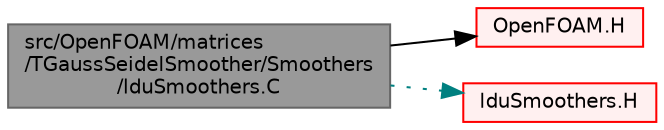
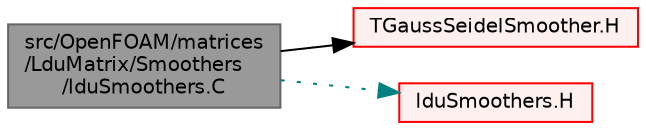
node "OpenFOAM.H": label "OpenFOAM.H" -> "TGaussSeidelSmoother.H"
node "src/OpenFOAM/matrices /TGaussSeidelSmoother/Smoothers /lduSmoothers.C": label "src/OpenFOAM/matrices /TGaussSeidelSmoother/Smoothers /lduSmoothers.C" -> "src/OpenFOAM/matrices /LduMatrix/Smoothers /lduSmoothers.C"
